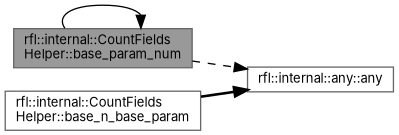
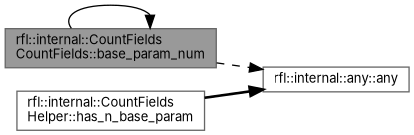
node "rfl::internal::CountFields Helper::base_param_num": label "rfl::internal::CountFields Helper::base_param_num" -> "rfl::internal::CountFields CountFields::base_param_num"
node "rfl::internal::CountFields Helper::base_n_base_param": label "rfl::internal::CountFields Helper::base_n_base_param" -> "rfl::internal::CountFields Helper::has_n_base_param"
